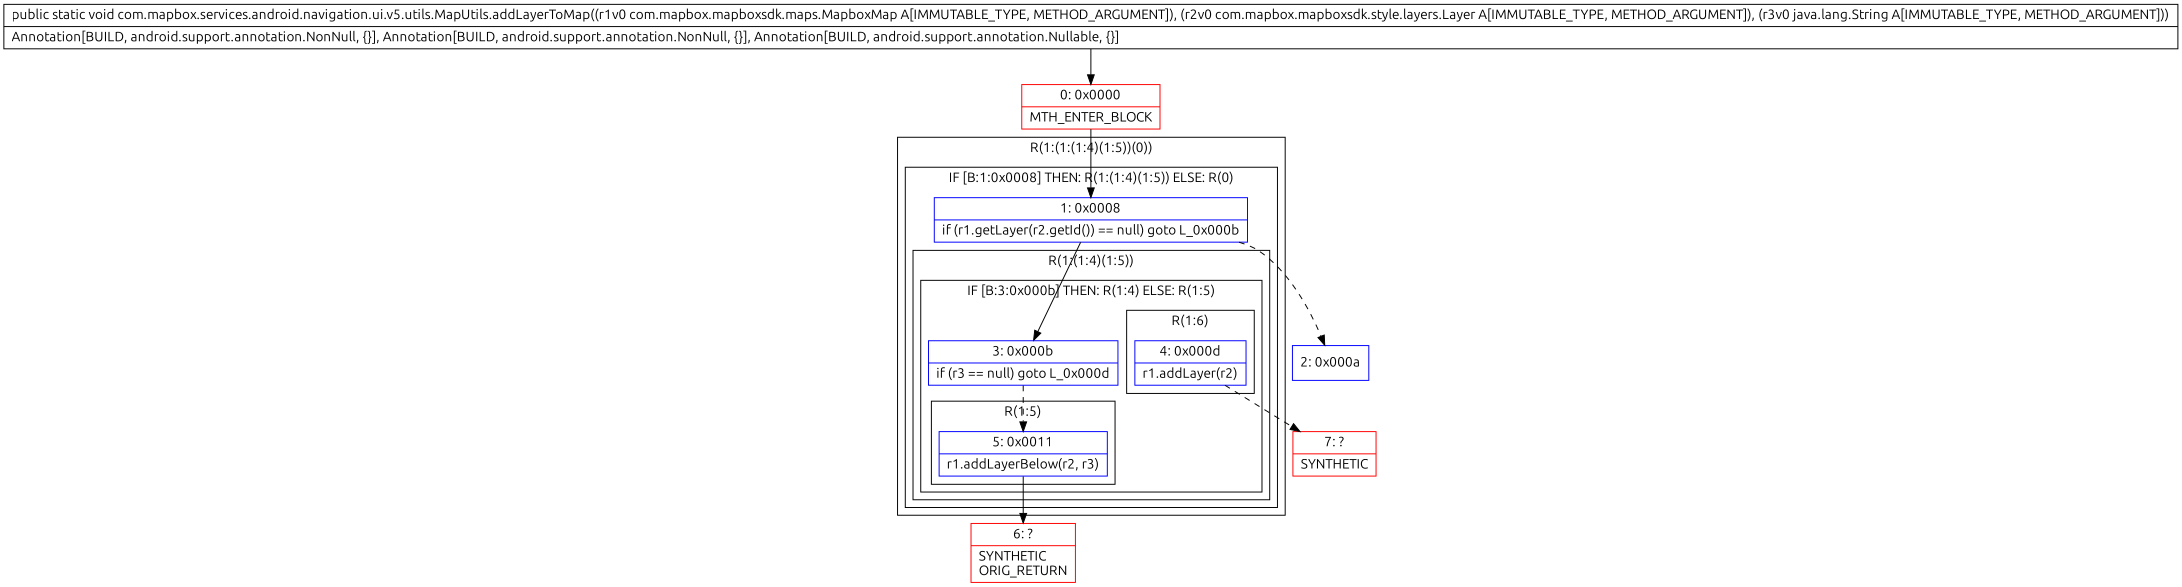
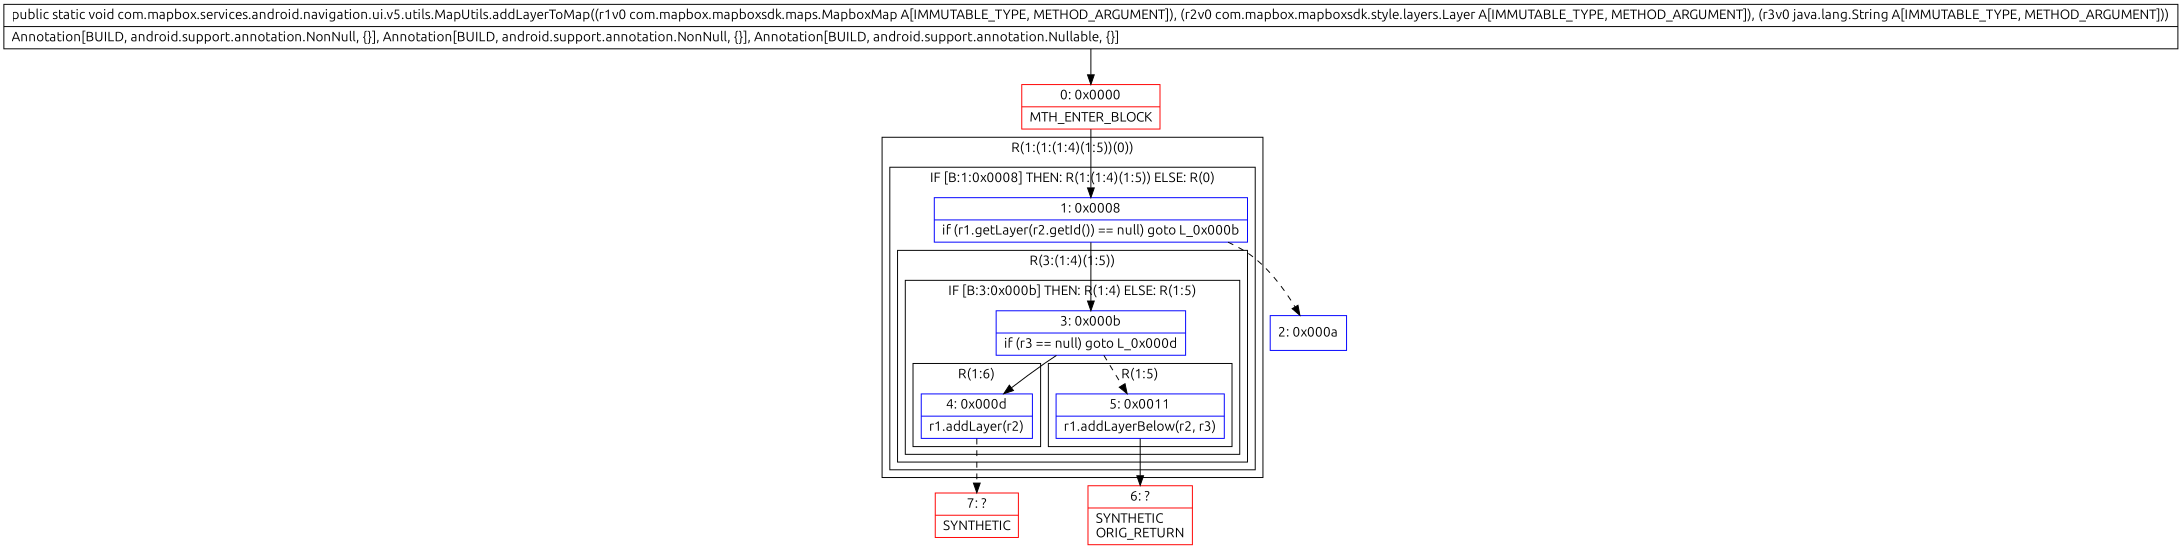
cluster "R(1:(1:4)(1:5))": label "R(1:(1:4)(1:5))" -> "R(3:(1:4)(1:5))"
edge "3: 0x000b" -> "4: 0x000d": added
